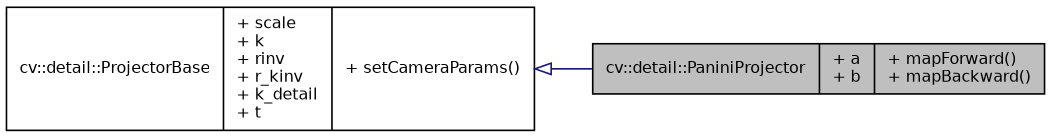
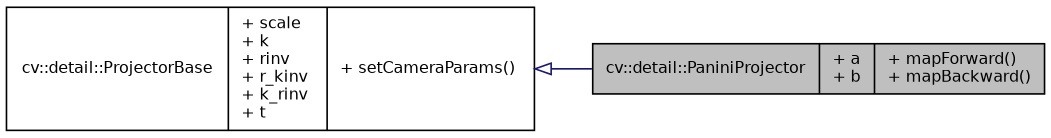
node "cv::detail::ProjectorBase": text "+ k_detail" -> "+ k_rinv"
